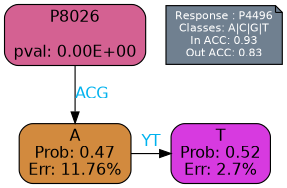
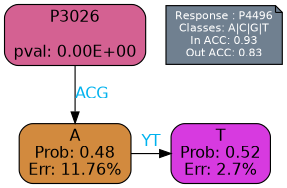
node "P8026 pval: 0.00E+00": label "P8026 pval: 0.00E+00" -> "P3026 pval: 0.00E+00"
node "A Prob: 0.47 Err: 11.76%": label "A Prob: 0.47 Err: 11.76%" -> "A Prob: 0.48 Err: 11.76%"
